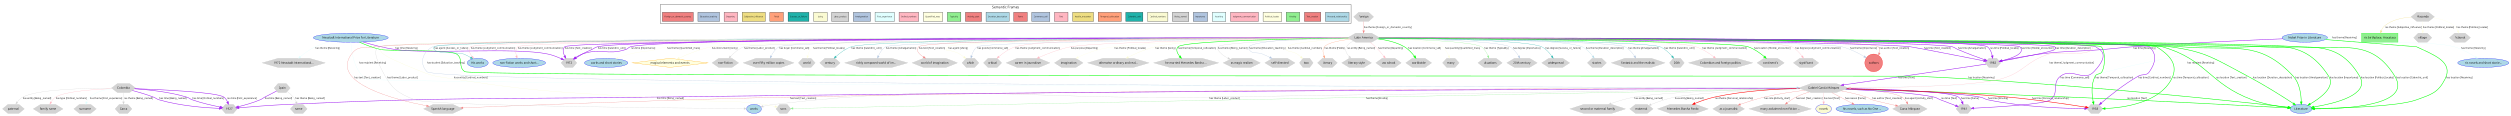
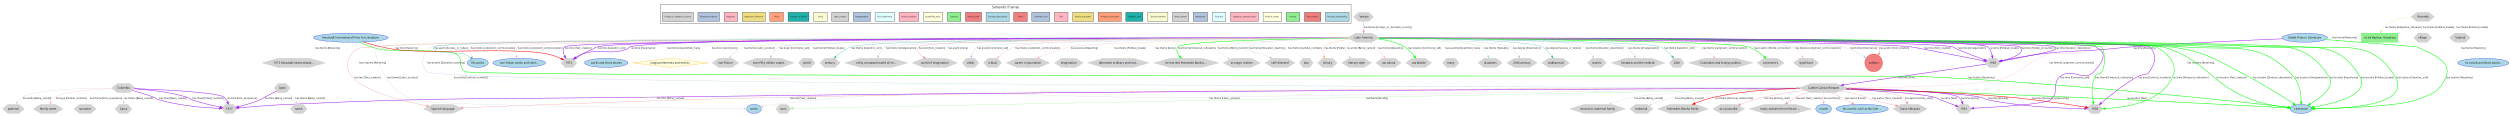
node "Foreign_or_domestic_country": fillcolor lightcoral -> lightgray
edge "Neustadt International Prize for Literature" -> "1972": color purple -> red
node "novels": fillcolor lightgoldenrodyellow -> lightblue
